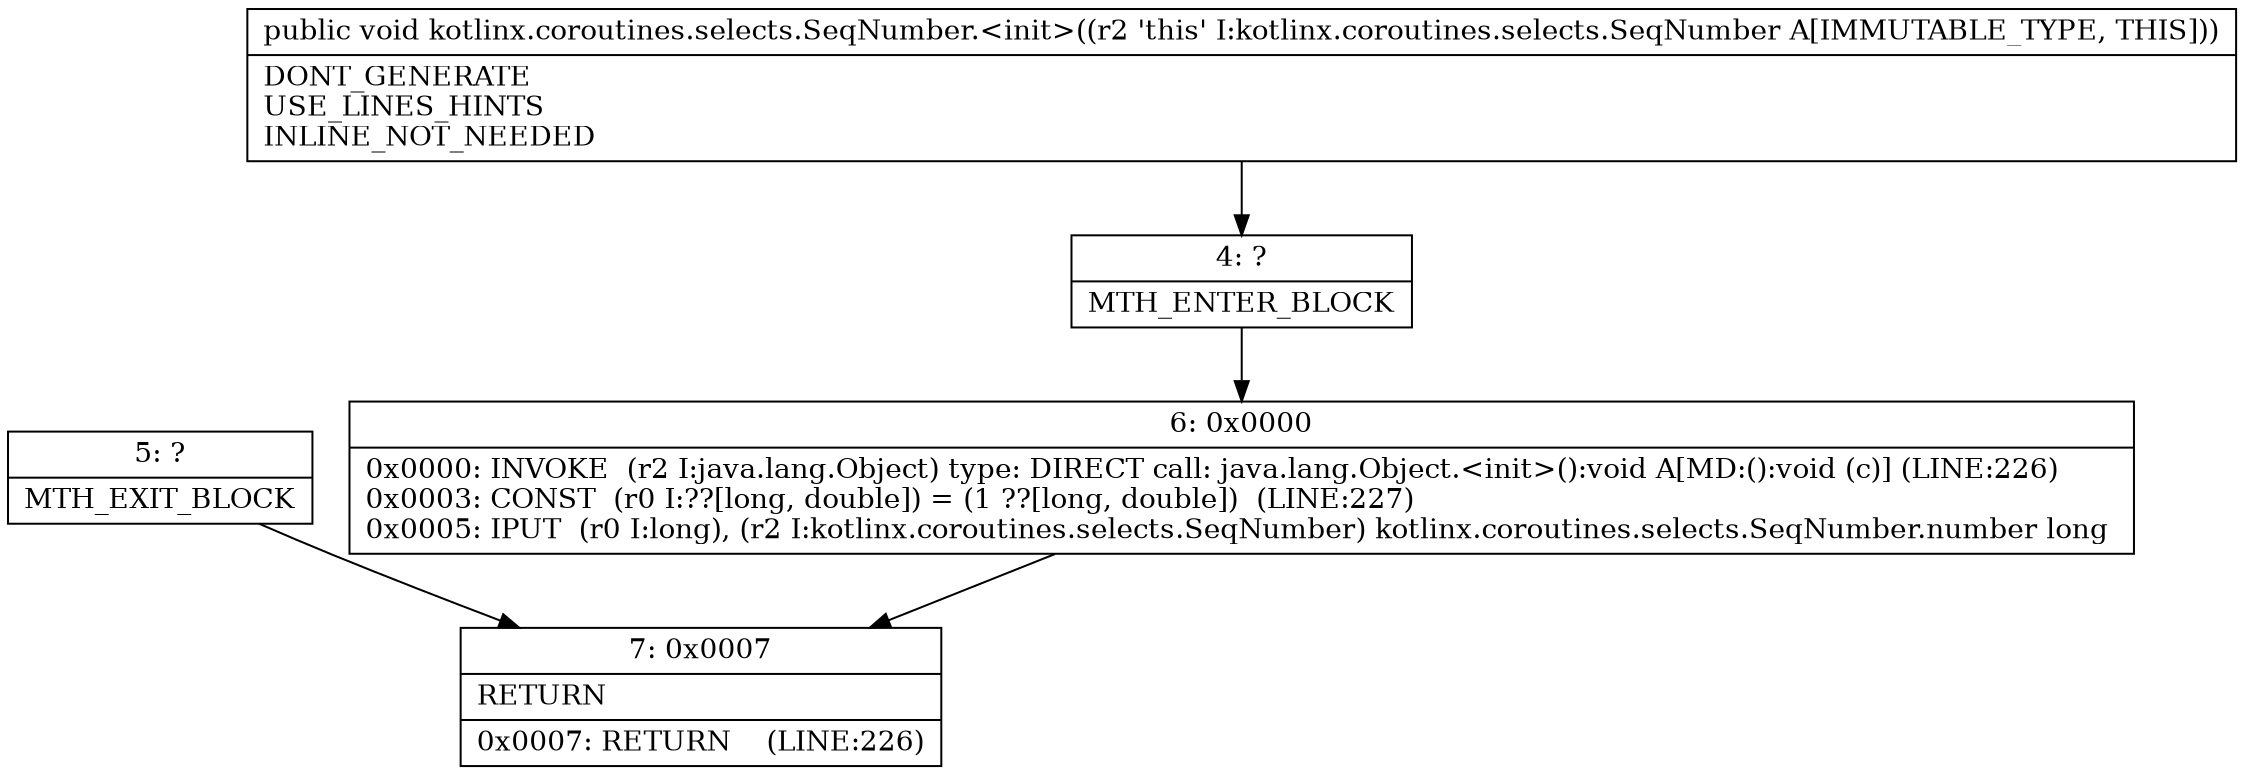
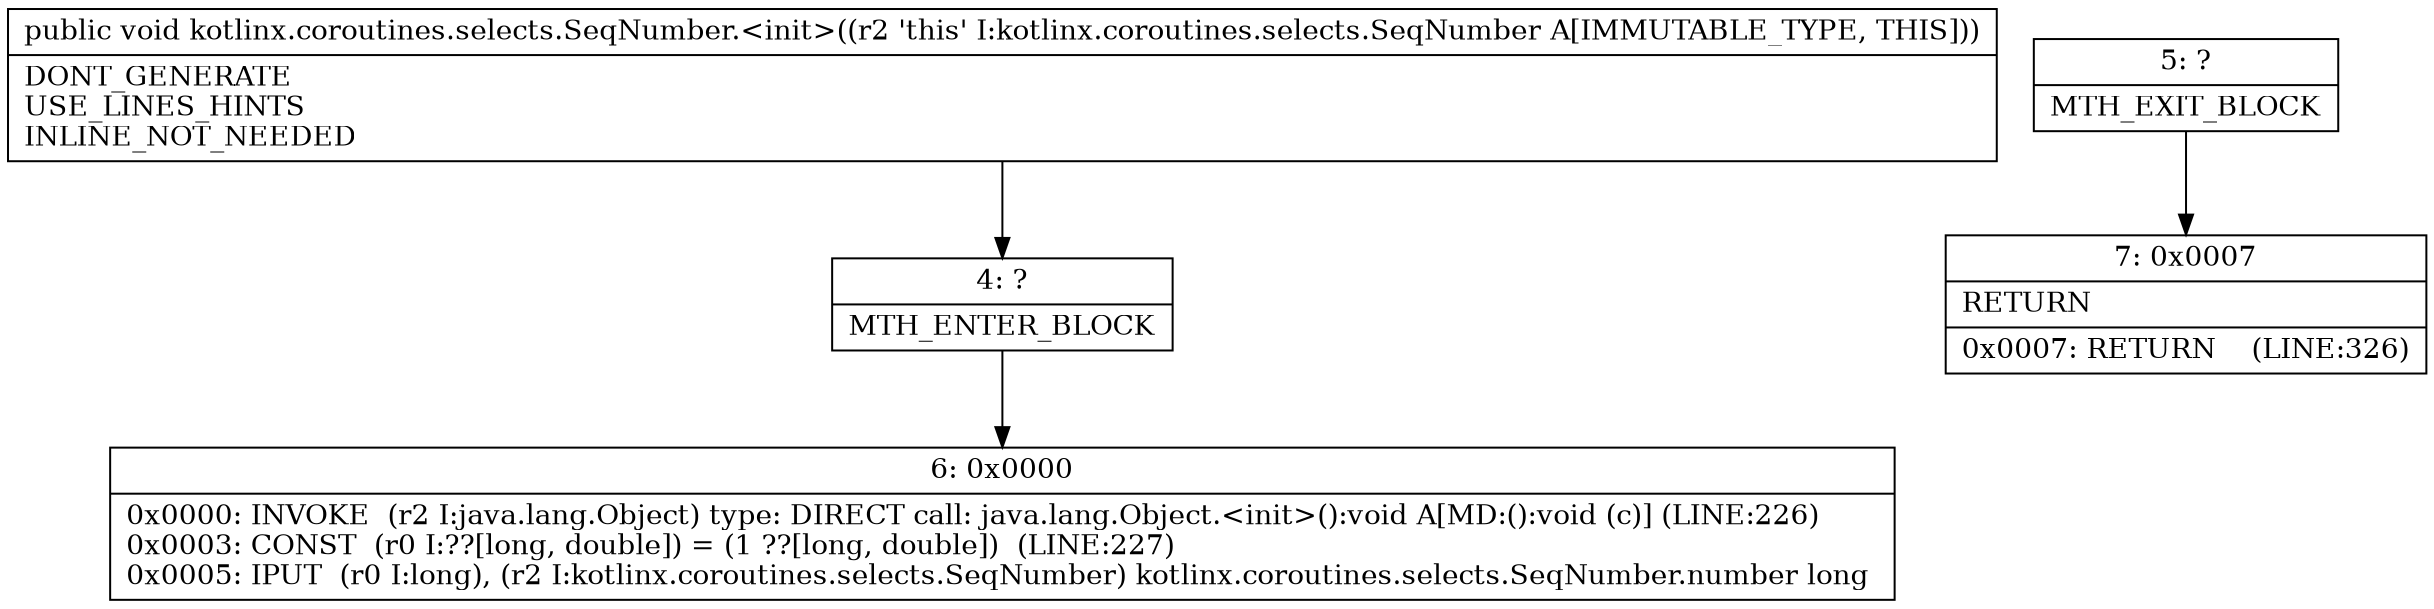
edge "6: 0x0000" -> "7: 0x0007": removed
node "7: 0x0007": text "0x0007: RETURN    (LINE:226)" -> "0x0007: RETURN    (LINE:326)"
